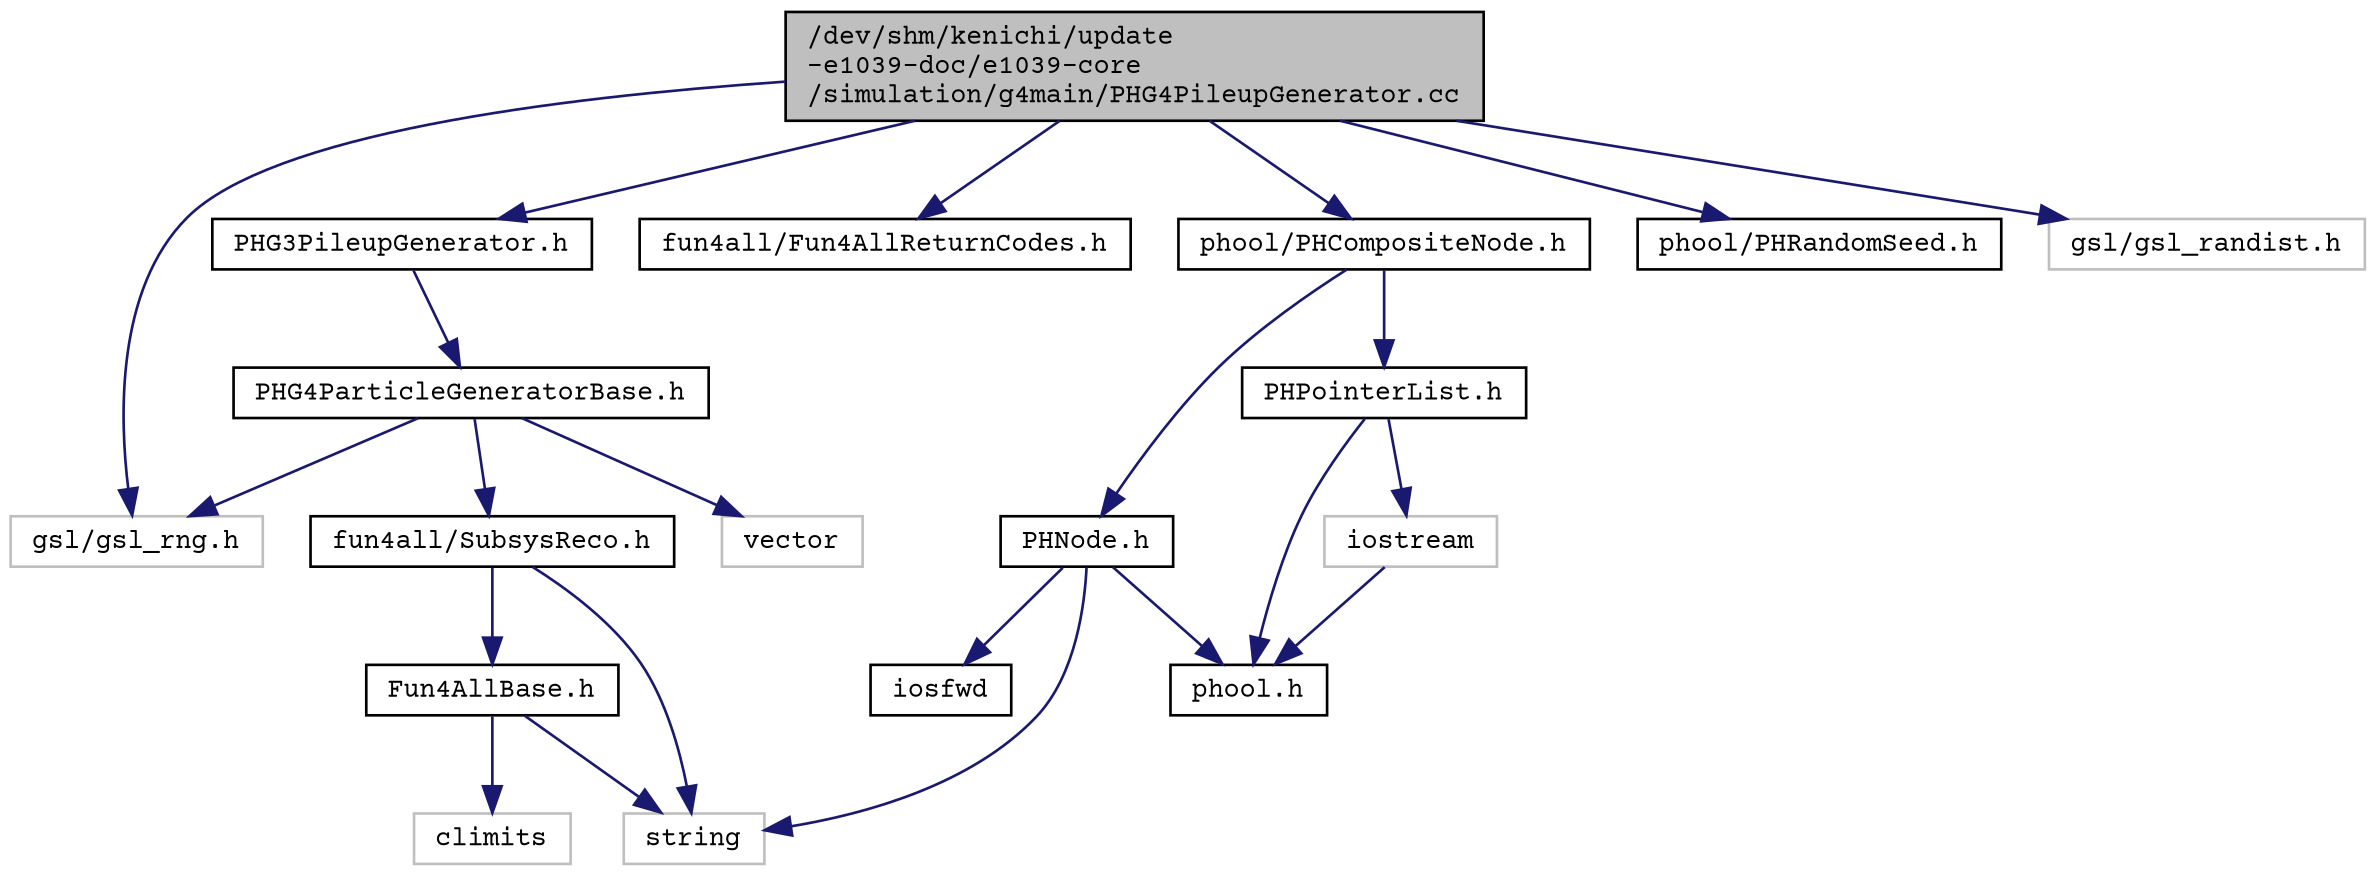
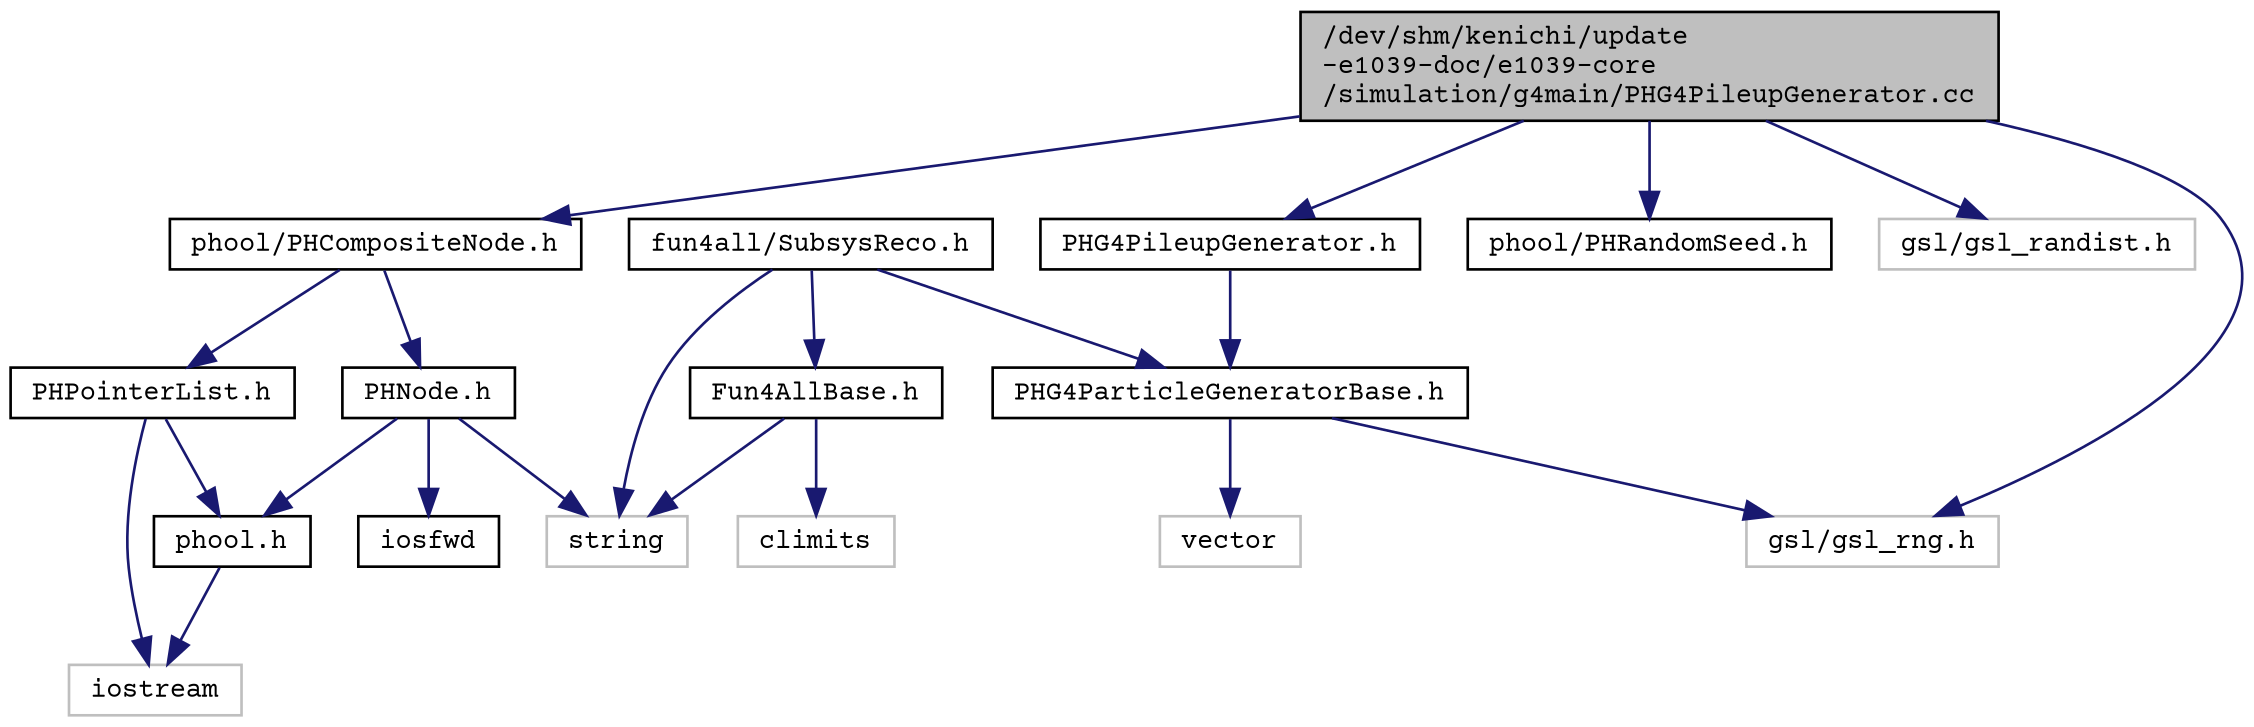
node "PHG3PileupGenerator.h": label "PHG3PileupGenerator.h" -> "PHG4PileupGenerator.h"
node "fun4all/Fun4AllReturnCodes.h": removed
edge "PHG4ParticleGeneratorBase.h" -> "fun4all/SubsysReco.h": reversed
edge "iostream" -> "phool.h": reversed
